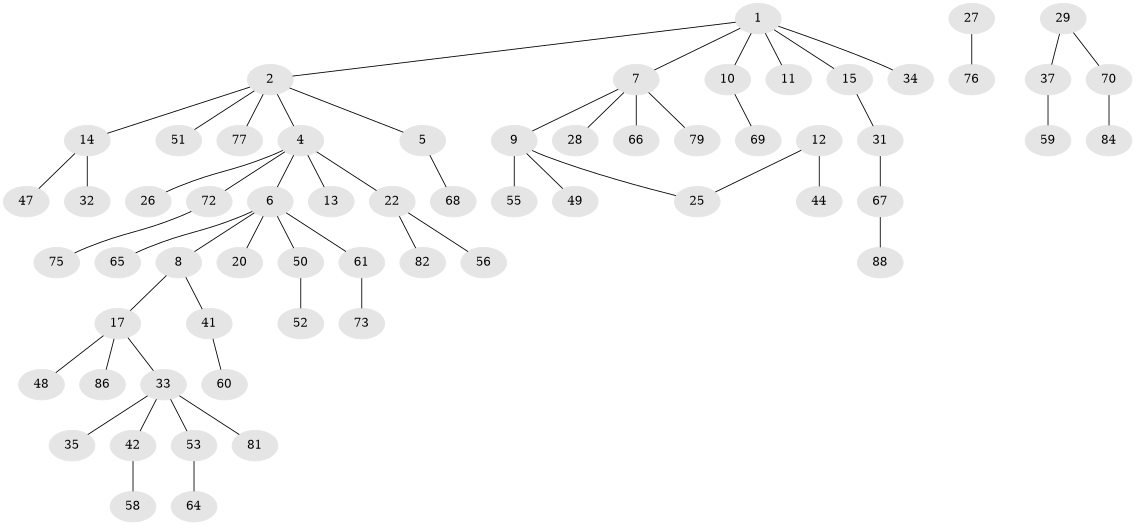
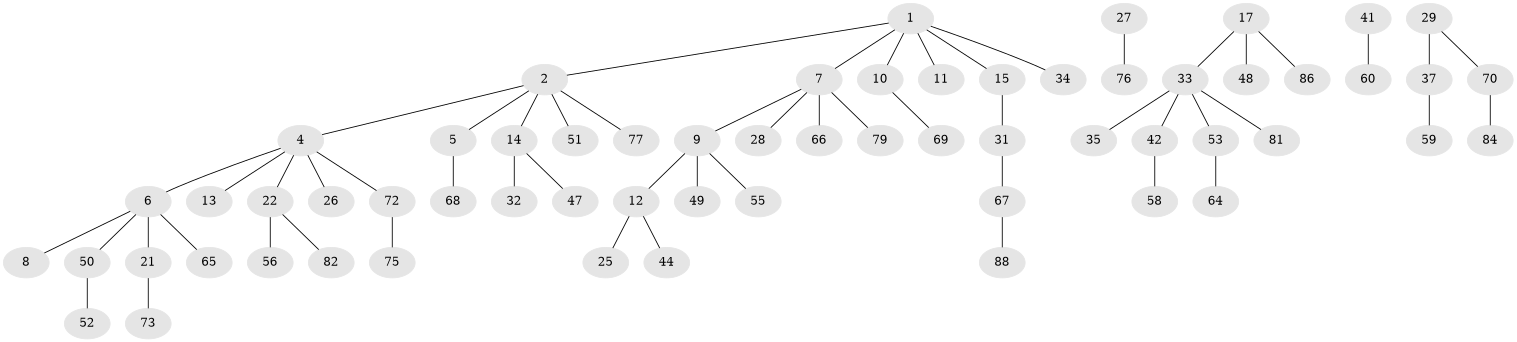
edge "9" -- "25": now "9" -- "12"
node "20": removed
node "61": label "61" -> "21"
edge "8" -- "17": removed
edge "8" -- "41": removed
